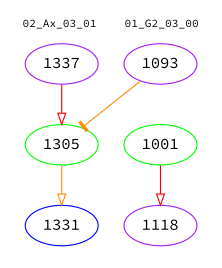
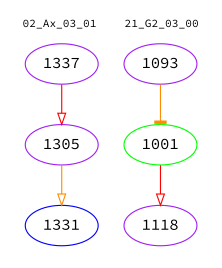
cluster "01_G2_03_00": label "01_G2_03_00" -> "21_G2_03_00"
edge "1093" -> "1305": now "1093" -> "1001"
node "1305": color green -> purple
